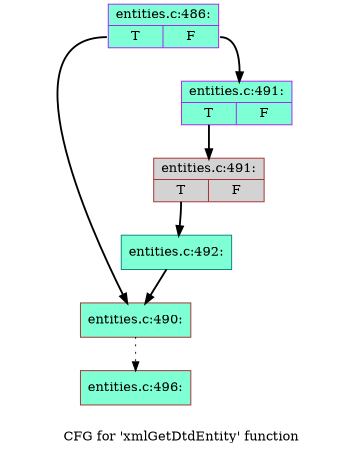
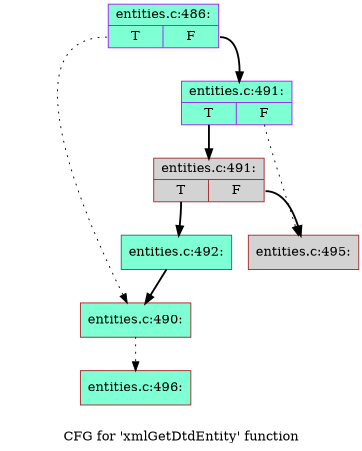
edge "entities.c:486:" -> "entities.c:490:": style bold -> dotted
node "entities.c:495:": added
